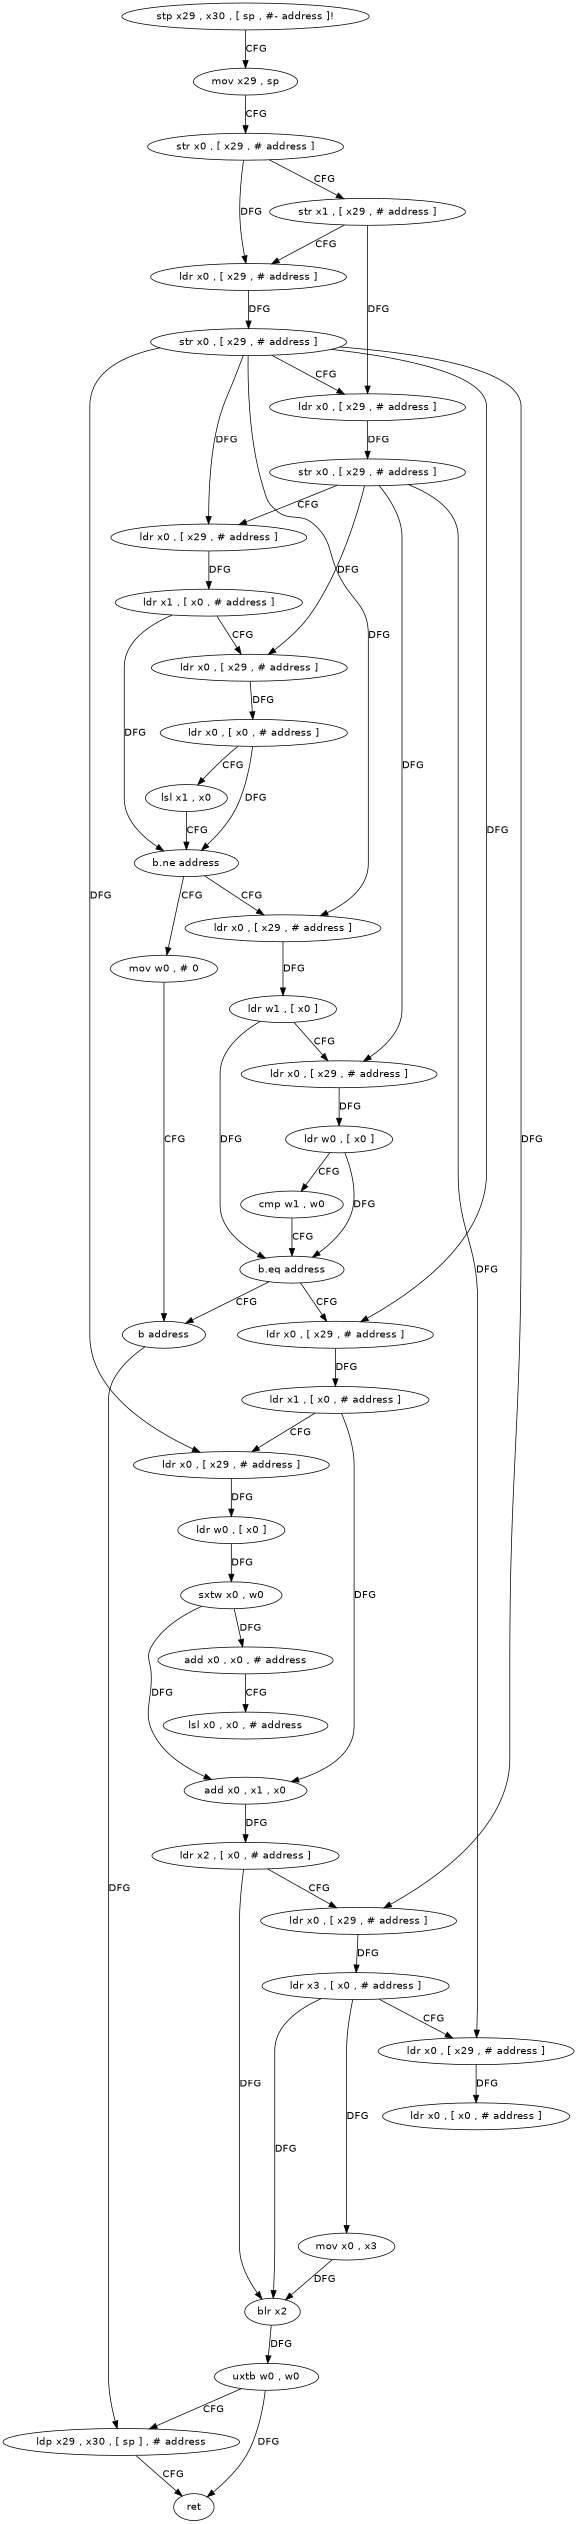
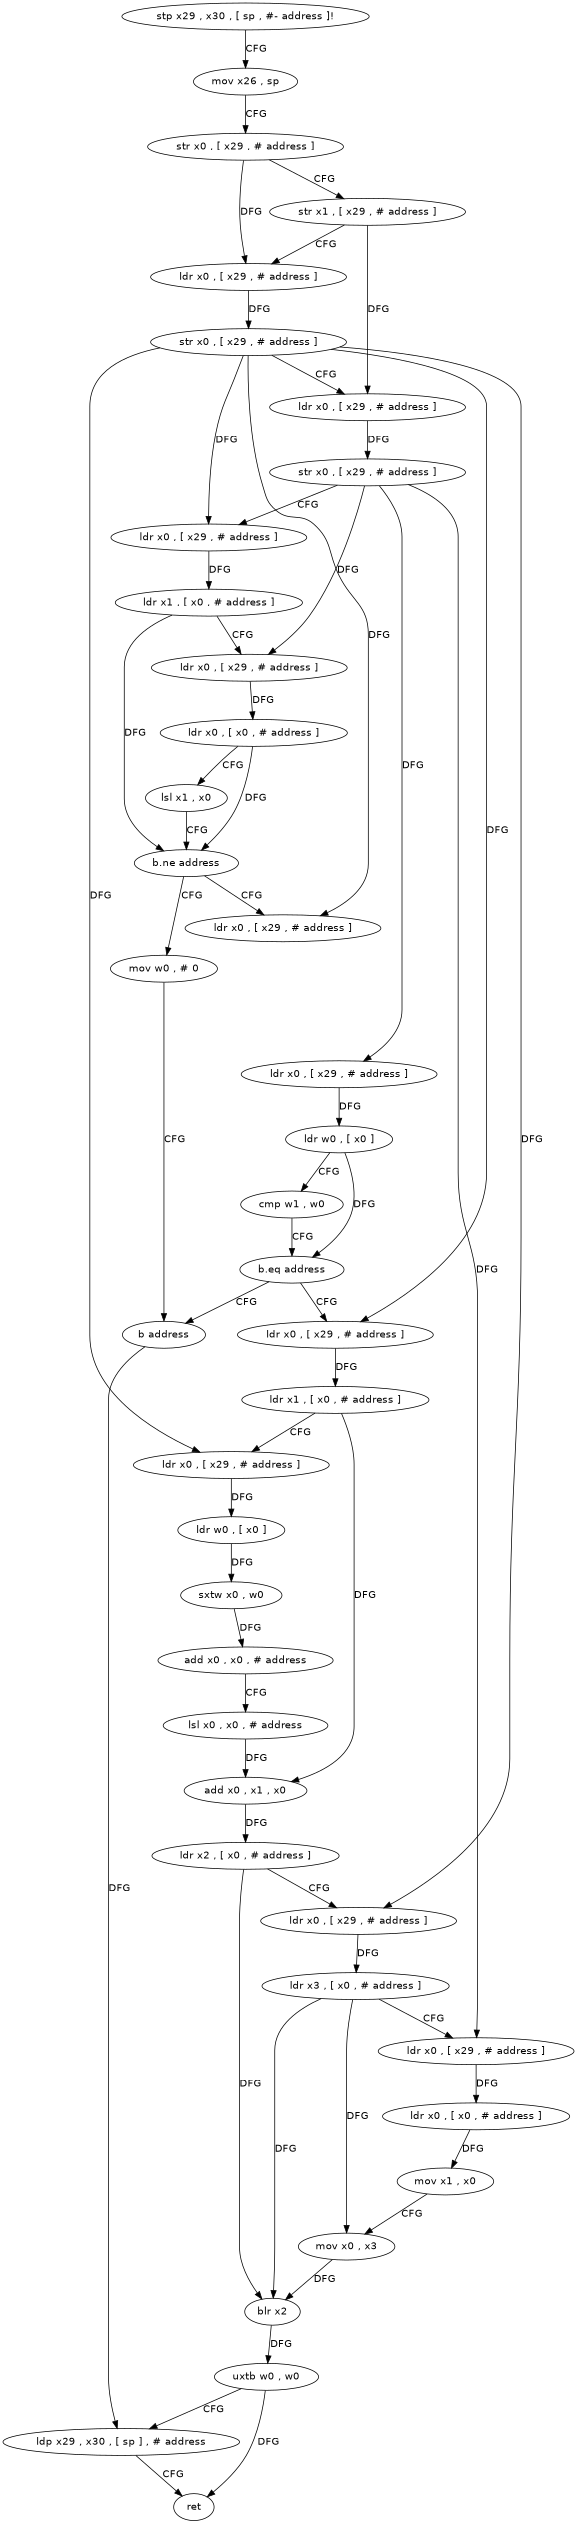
node "mov x29 , sp": label "mov x29 , sp" -> "mov x26 , sp"
node "ldr w1 , [ x0 ]": removed
edge "sxtw x0 , w0" -> "add x0 , x1 , x0": now "lsl x0 , x0 , # address" -> "add x0 , x1 , x0"
node "mov x1 , x0": added
